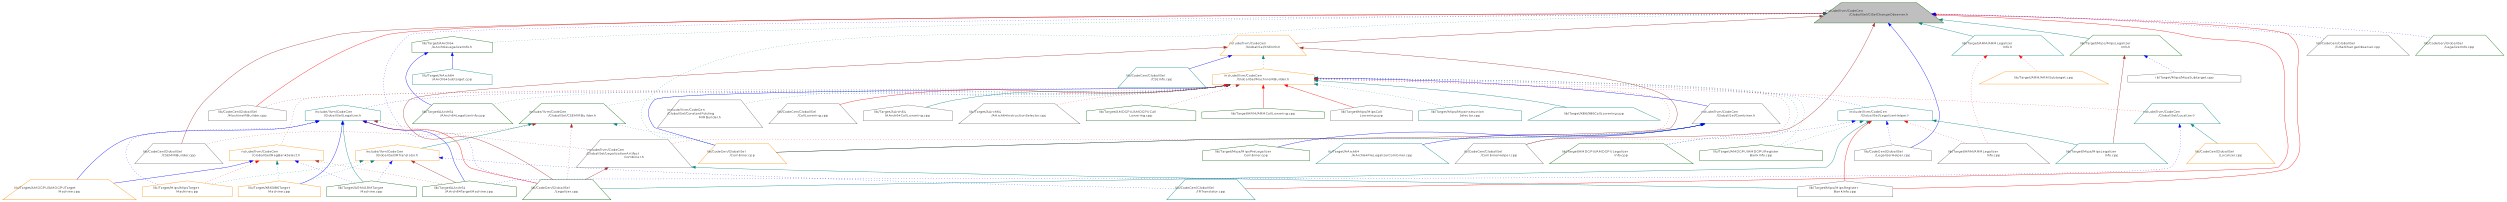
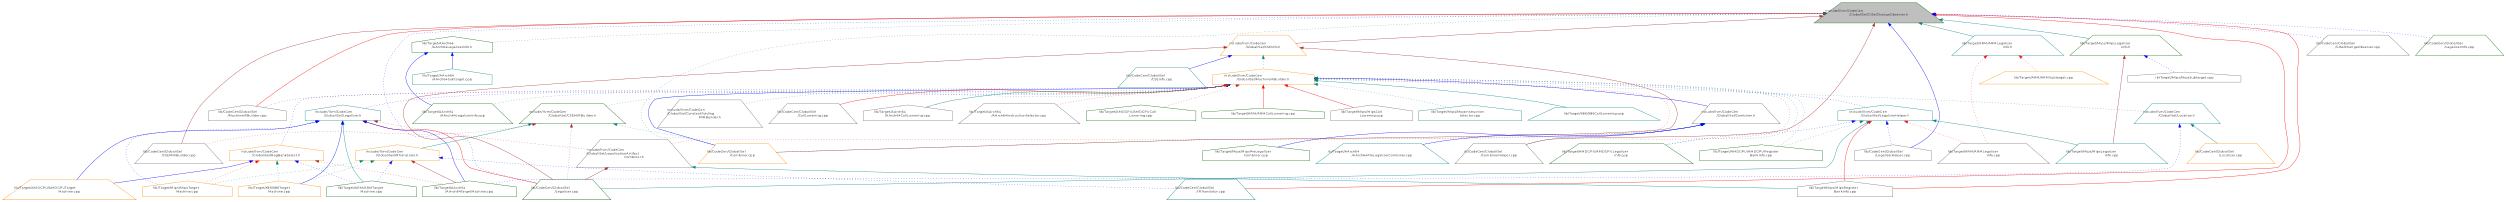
edge "include/llvm/CodeGen /GlobalISel/RegBankSelect.h" -> "include/llvm/CodeGen /GlobalISel/MachineIRBuilder.h": color brown -> blue
edge "include/llvm/CodeGen /GlobalISel/Localizer.h" -> "include/llvm/CodeGen /GlobalISel/MachineIRBuilder.h": color red -> teal
edge "lib/CodeGen/GlobalISel /Combiner.cpp" -> "include/llvm/CodeGen /GlobalISel/Combiner.h": style solid -> dotted
